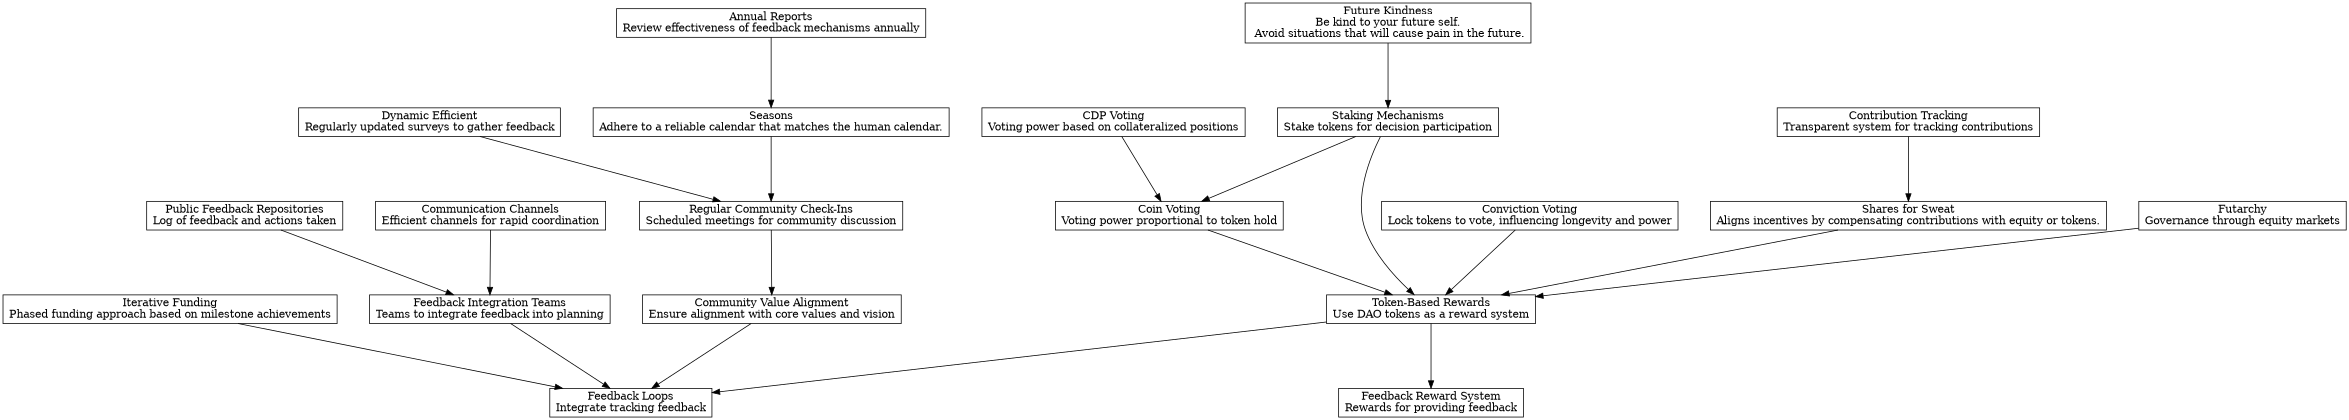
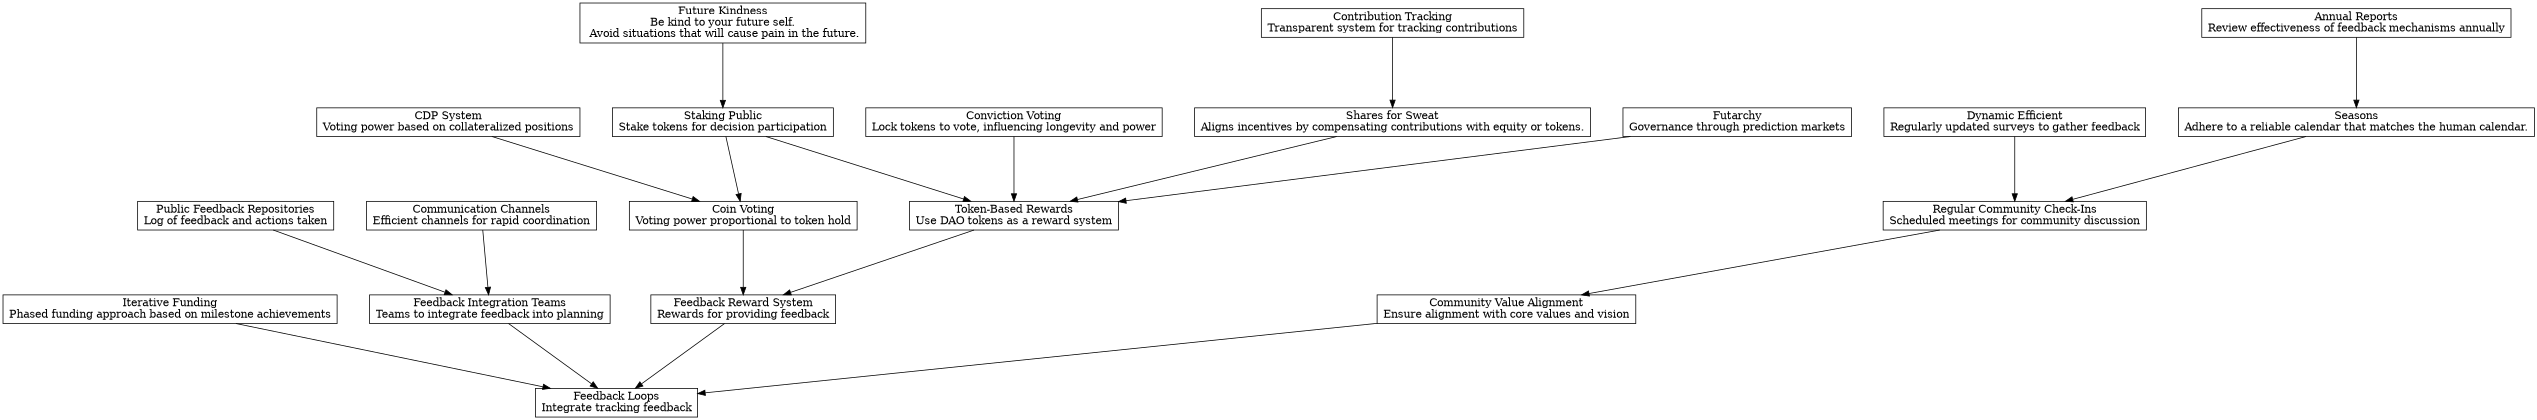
node "CDP Voting Voting power based on collateralized positions": label "CDP Voting Voting power based on collateralized positions" -> "CDP System Voting power based on collateralized positions"
node "Staking Mechanisms Stake tokens for decision participation": label "Staking Mechanisms Stake tokens for decision participation" -> "Staking Public Stake tokens for decision participation"
node "Futarchy Governance through equity markets": label "Futarchy Governance through equity markets" -> "Futarchy Governance through prediction markets"
edge "Coin Voting Voting power proportional to token hold" -> "Token-Based Rewards Use DAO tokens as a reward system": now "Coin Voting Voting power proportional to token hold" -> "Feedback Reward System Rewards for providing feedback"
edge "Token-Based Rewards Use DAO tokens as a reward system" -> "Feedback Loops Integrate tracking feedback": now "Feedback Reward System Rewards for providing feedback" -> "Feedback Loops Integrate tracking feedback"
